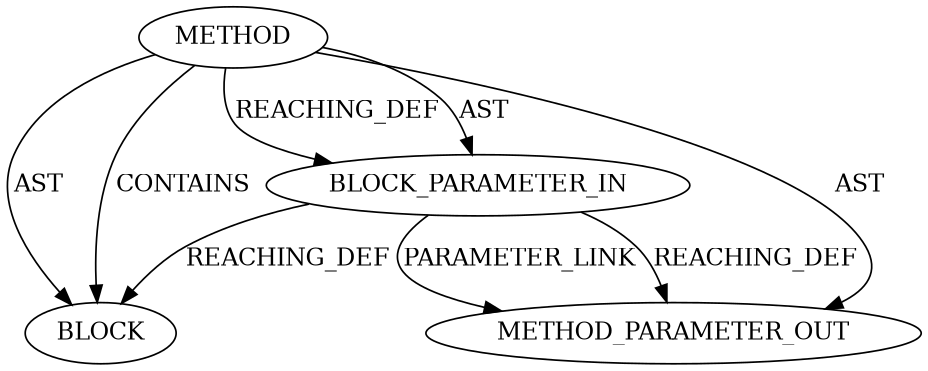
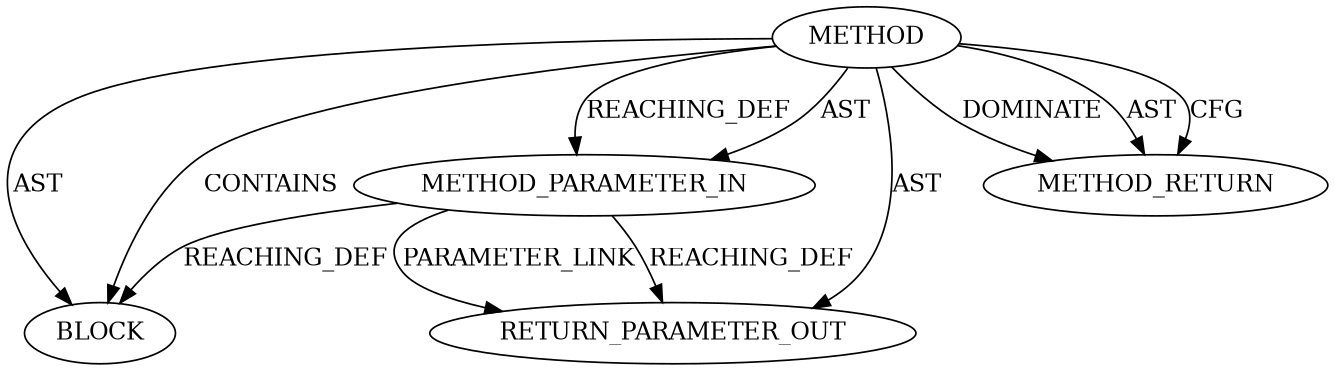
node "BLOCK_PARAMETER_IN": label "BLOCK_PARAMETER_IN" -> "METHOD_PARAMETER_IN"
node "METHOD_RETURN": added
node "METHOD_PARAMETER_OUT": label "METHOD_PARAMETER_OUT" -> "RETURN_PARAMETER_OUT"
